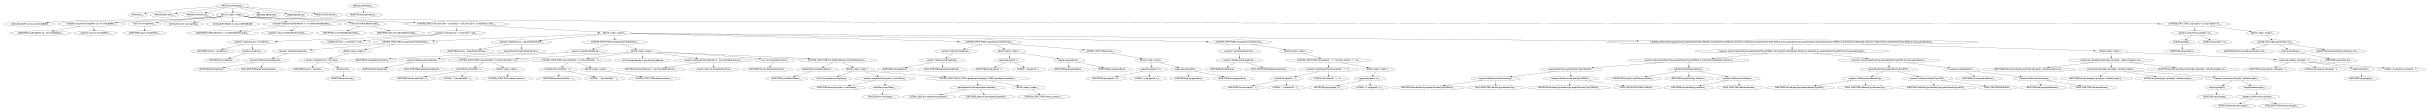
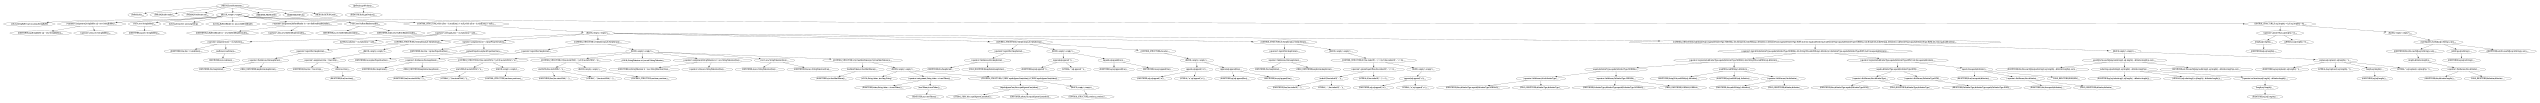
node "(IDENTIFIER,st,new StringTokenizer(line))": added
edge "(<operator>.fieldAccess,DelimiterType.ROW)" -> "(FIELD_IDENTIFIER,ROW,ROW)": now "(equals,line.equals(delimiter))" -> "(FIELD_IDENTIFIER,ROW,ROW)"
edge "(<operator>.subtraction,sql.length() - delimiter.length())" -> "(length,delimiter.length())": now "(IDENTIFIER,this,this.execSQL(sql.toString(), out))" -> "(length,delimiter.length())"
